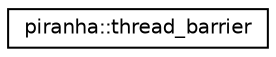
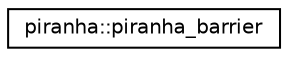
node "piranha::thread_barrier": label "piranha::thread_barrier" -> "piranha::piranha_barrier"
